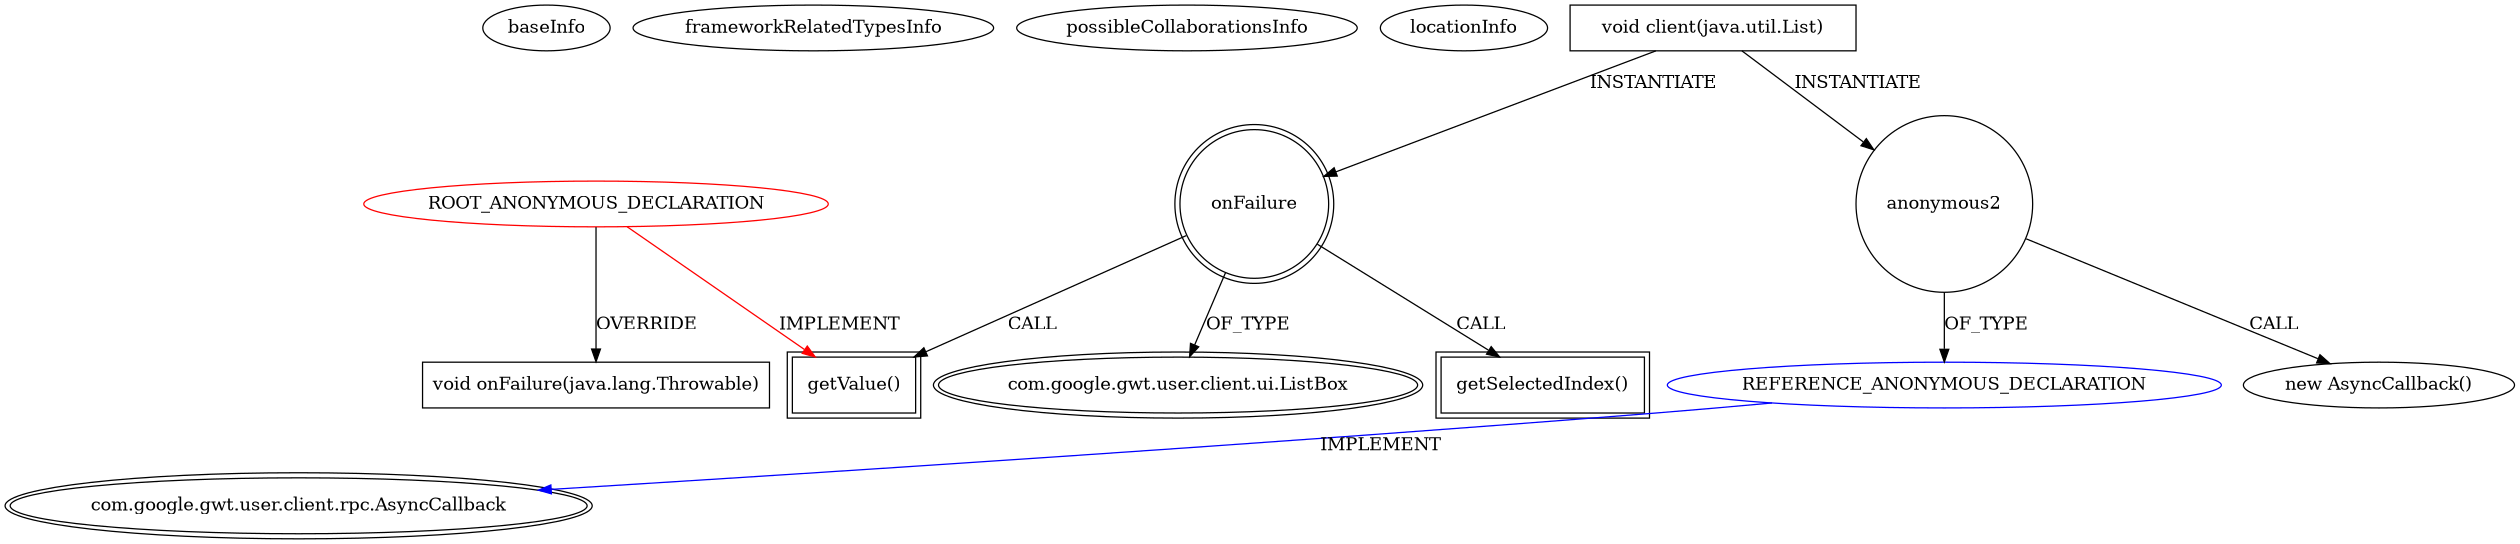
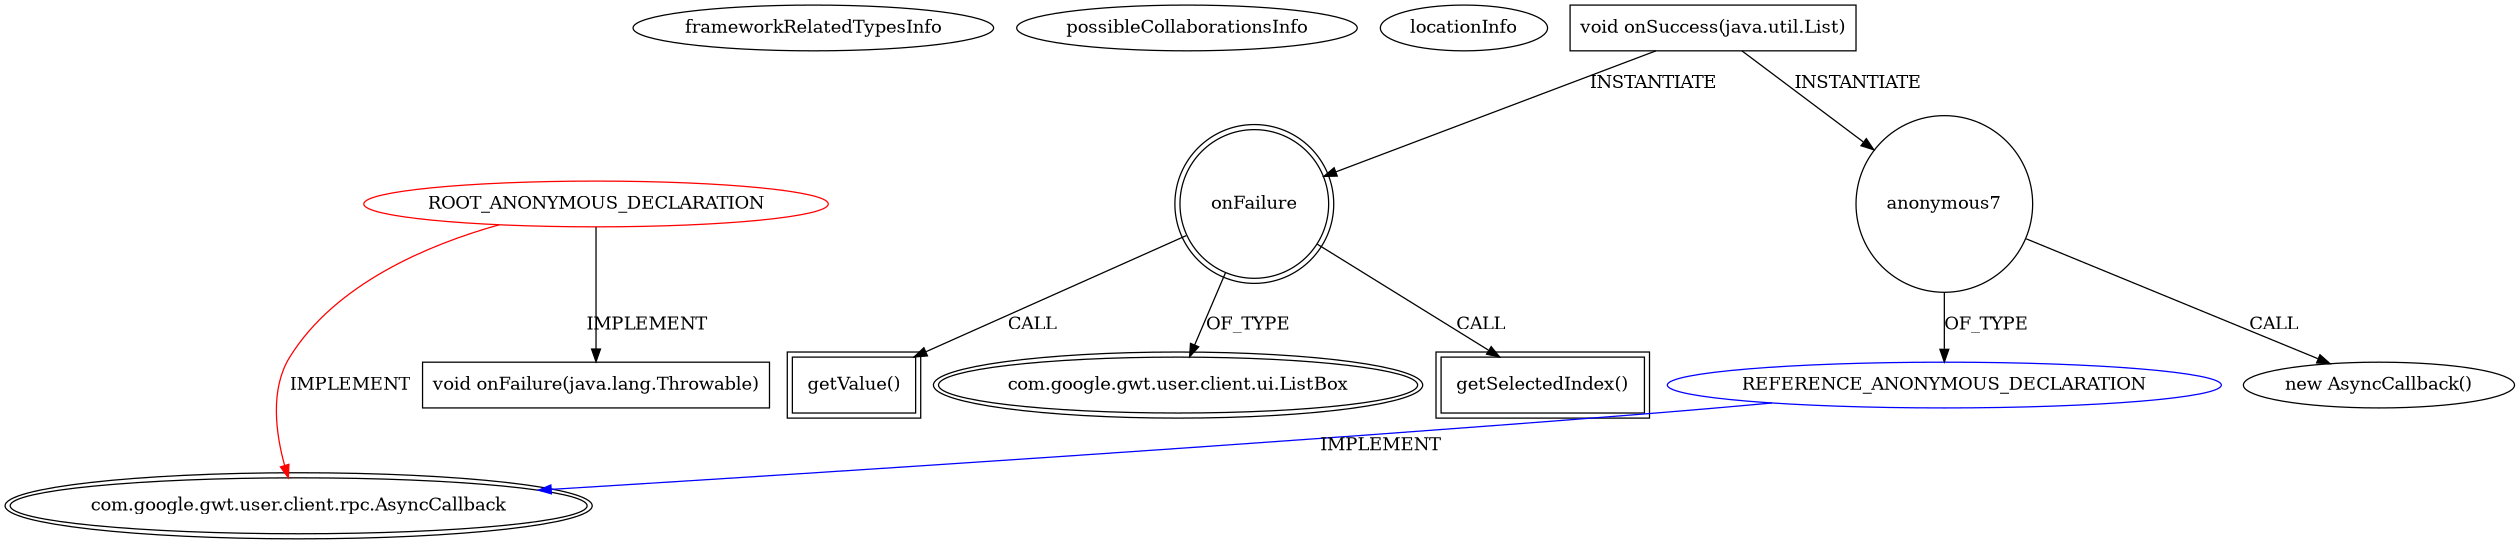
node "baseInfo": removed
node "void client(java.util.List)": label "void client(java.util.List)" -> "void onSuccess(java.util.List)"
node "anonymous2": label "anonymous2" -> "anonymous7"
edge "ROOT_ANONYMOUS_DECLARATION" -> "getValue()": now "ROOT_ANONYMOUS_DECLARATION" -> "com.google.gwt.user.client.rpc.AsyncCallback"
edge "ROOT_ANONYMOUS_DECLARATION" -> "void onFailure(java.lang.Throwable)": label "OVERRIDE" -> "IMPLEMENT"
